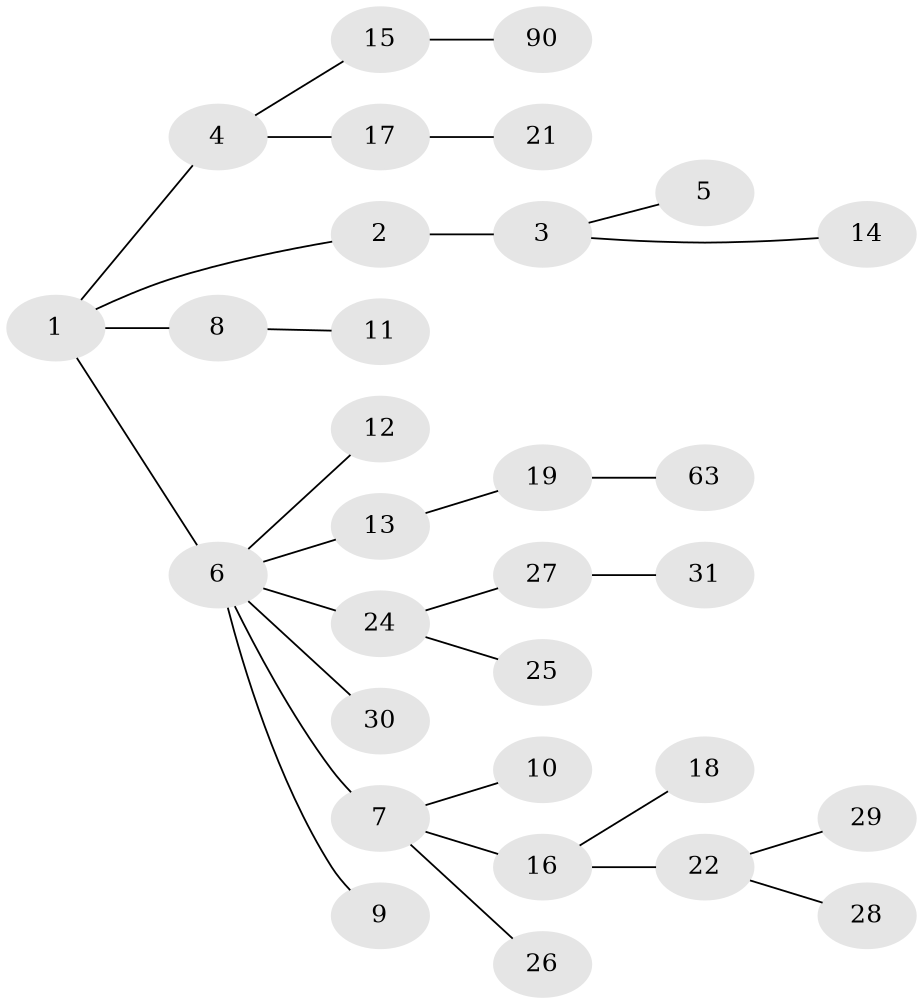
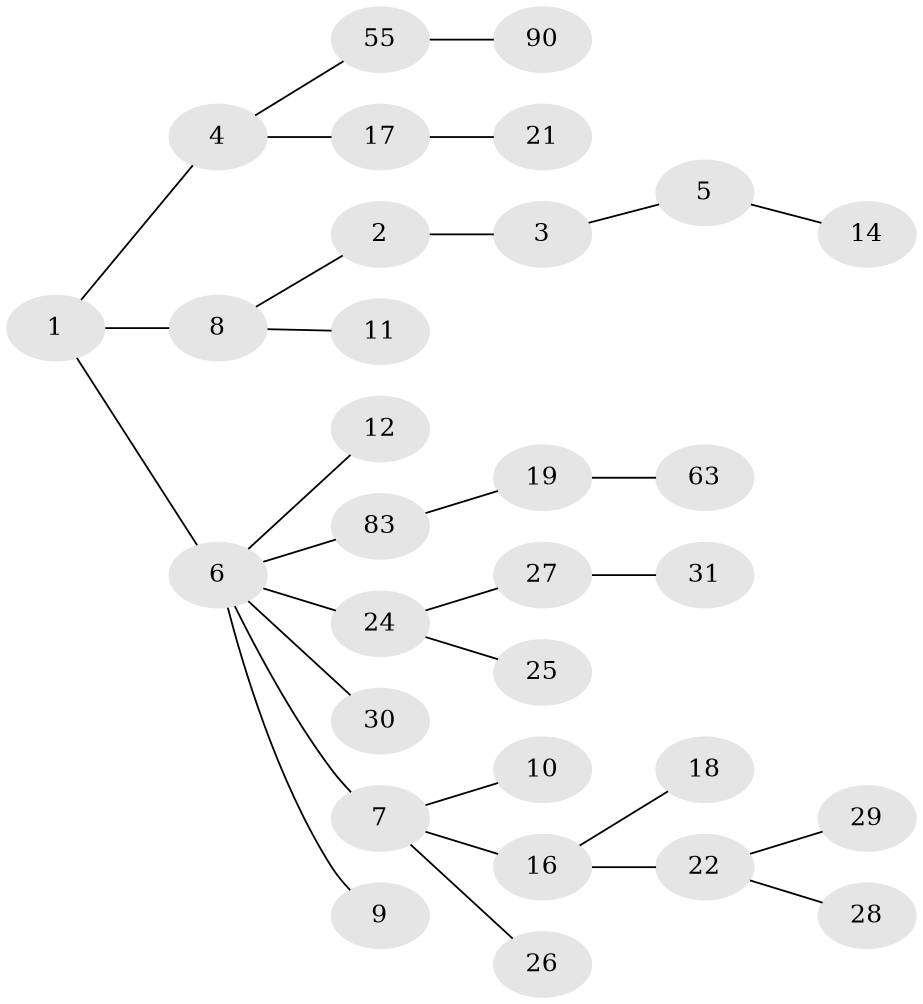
node "15": label "15" -> "55"
edge "3" -- "14": now "5" -- "14"
edge "2" -- "1": now "2" -- "8"
node "13": label "13" -> "83"
